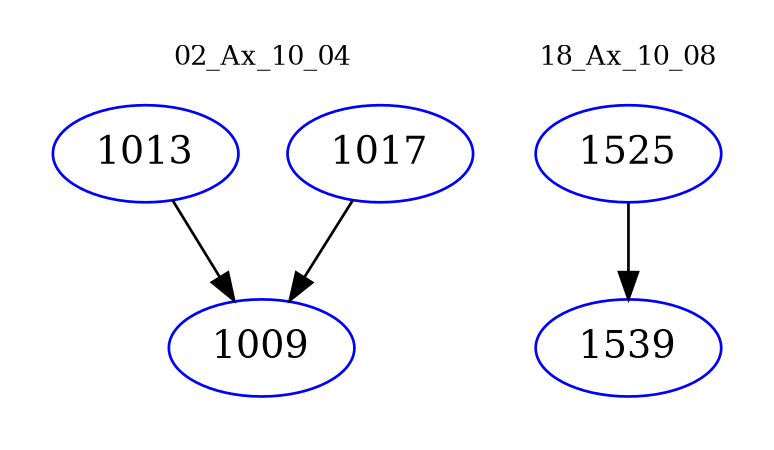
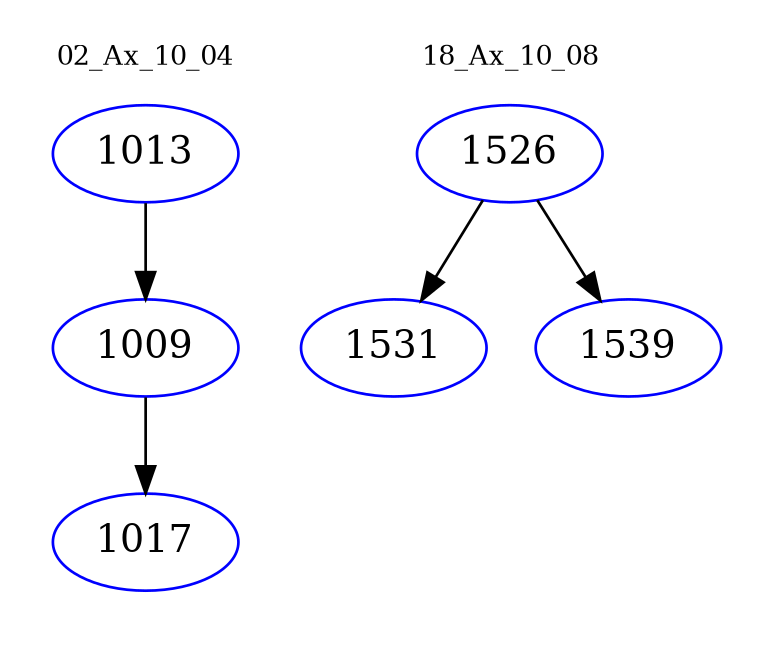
node "1525": label "1525" -> "1526"
edge "1017" -> "1009": reversed
node "1531": added
